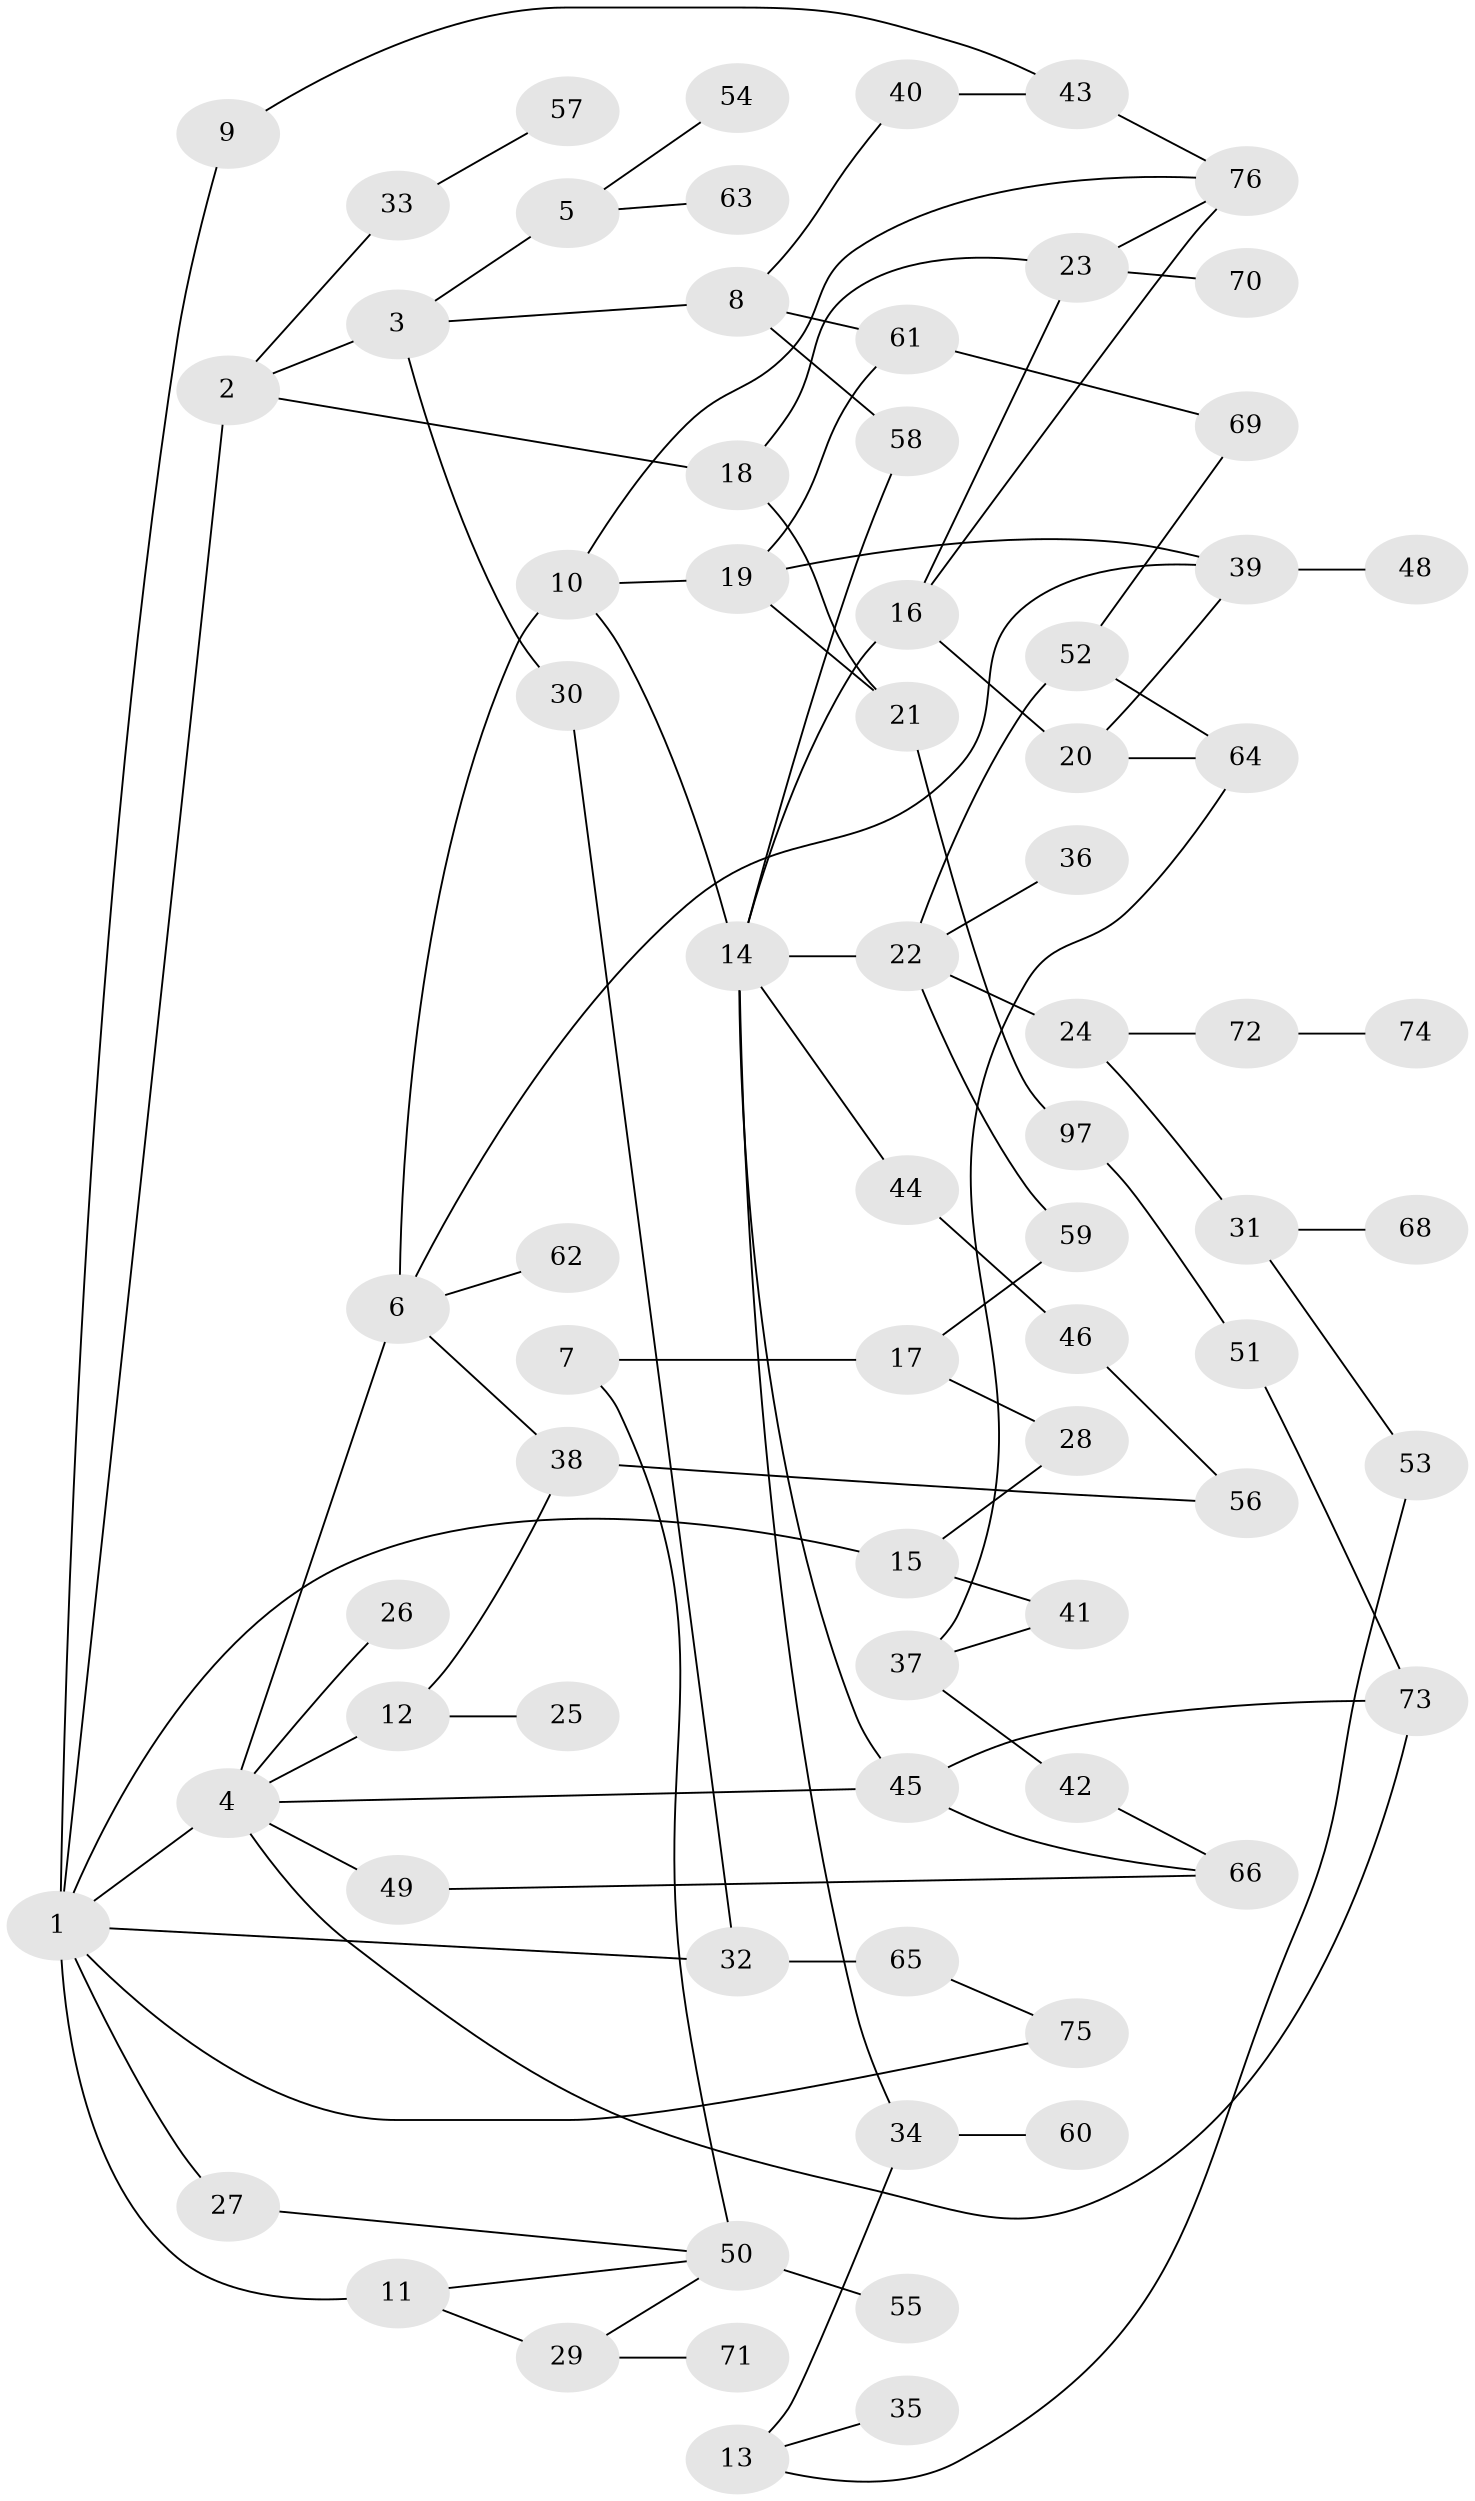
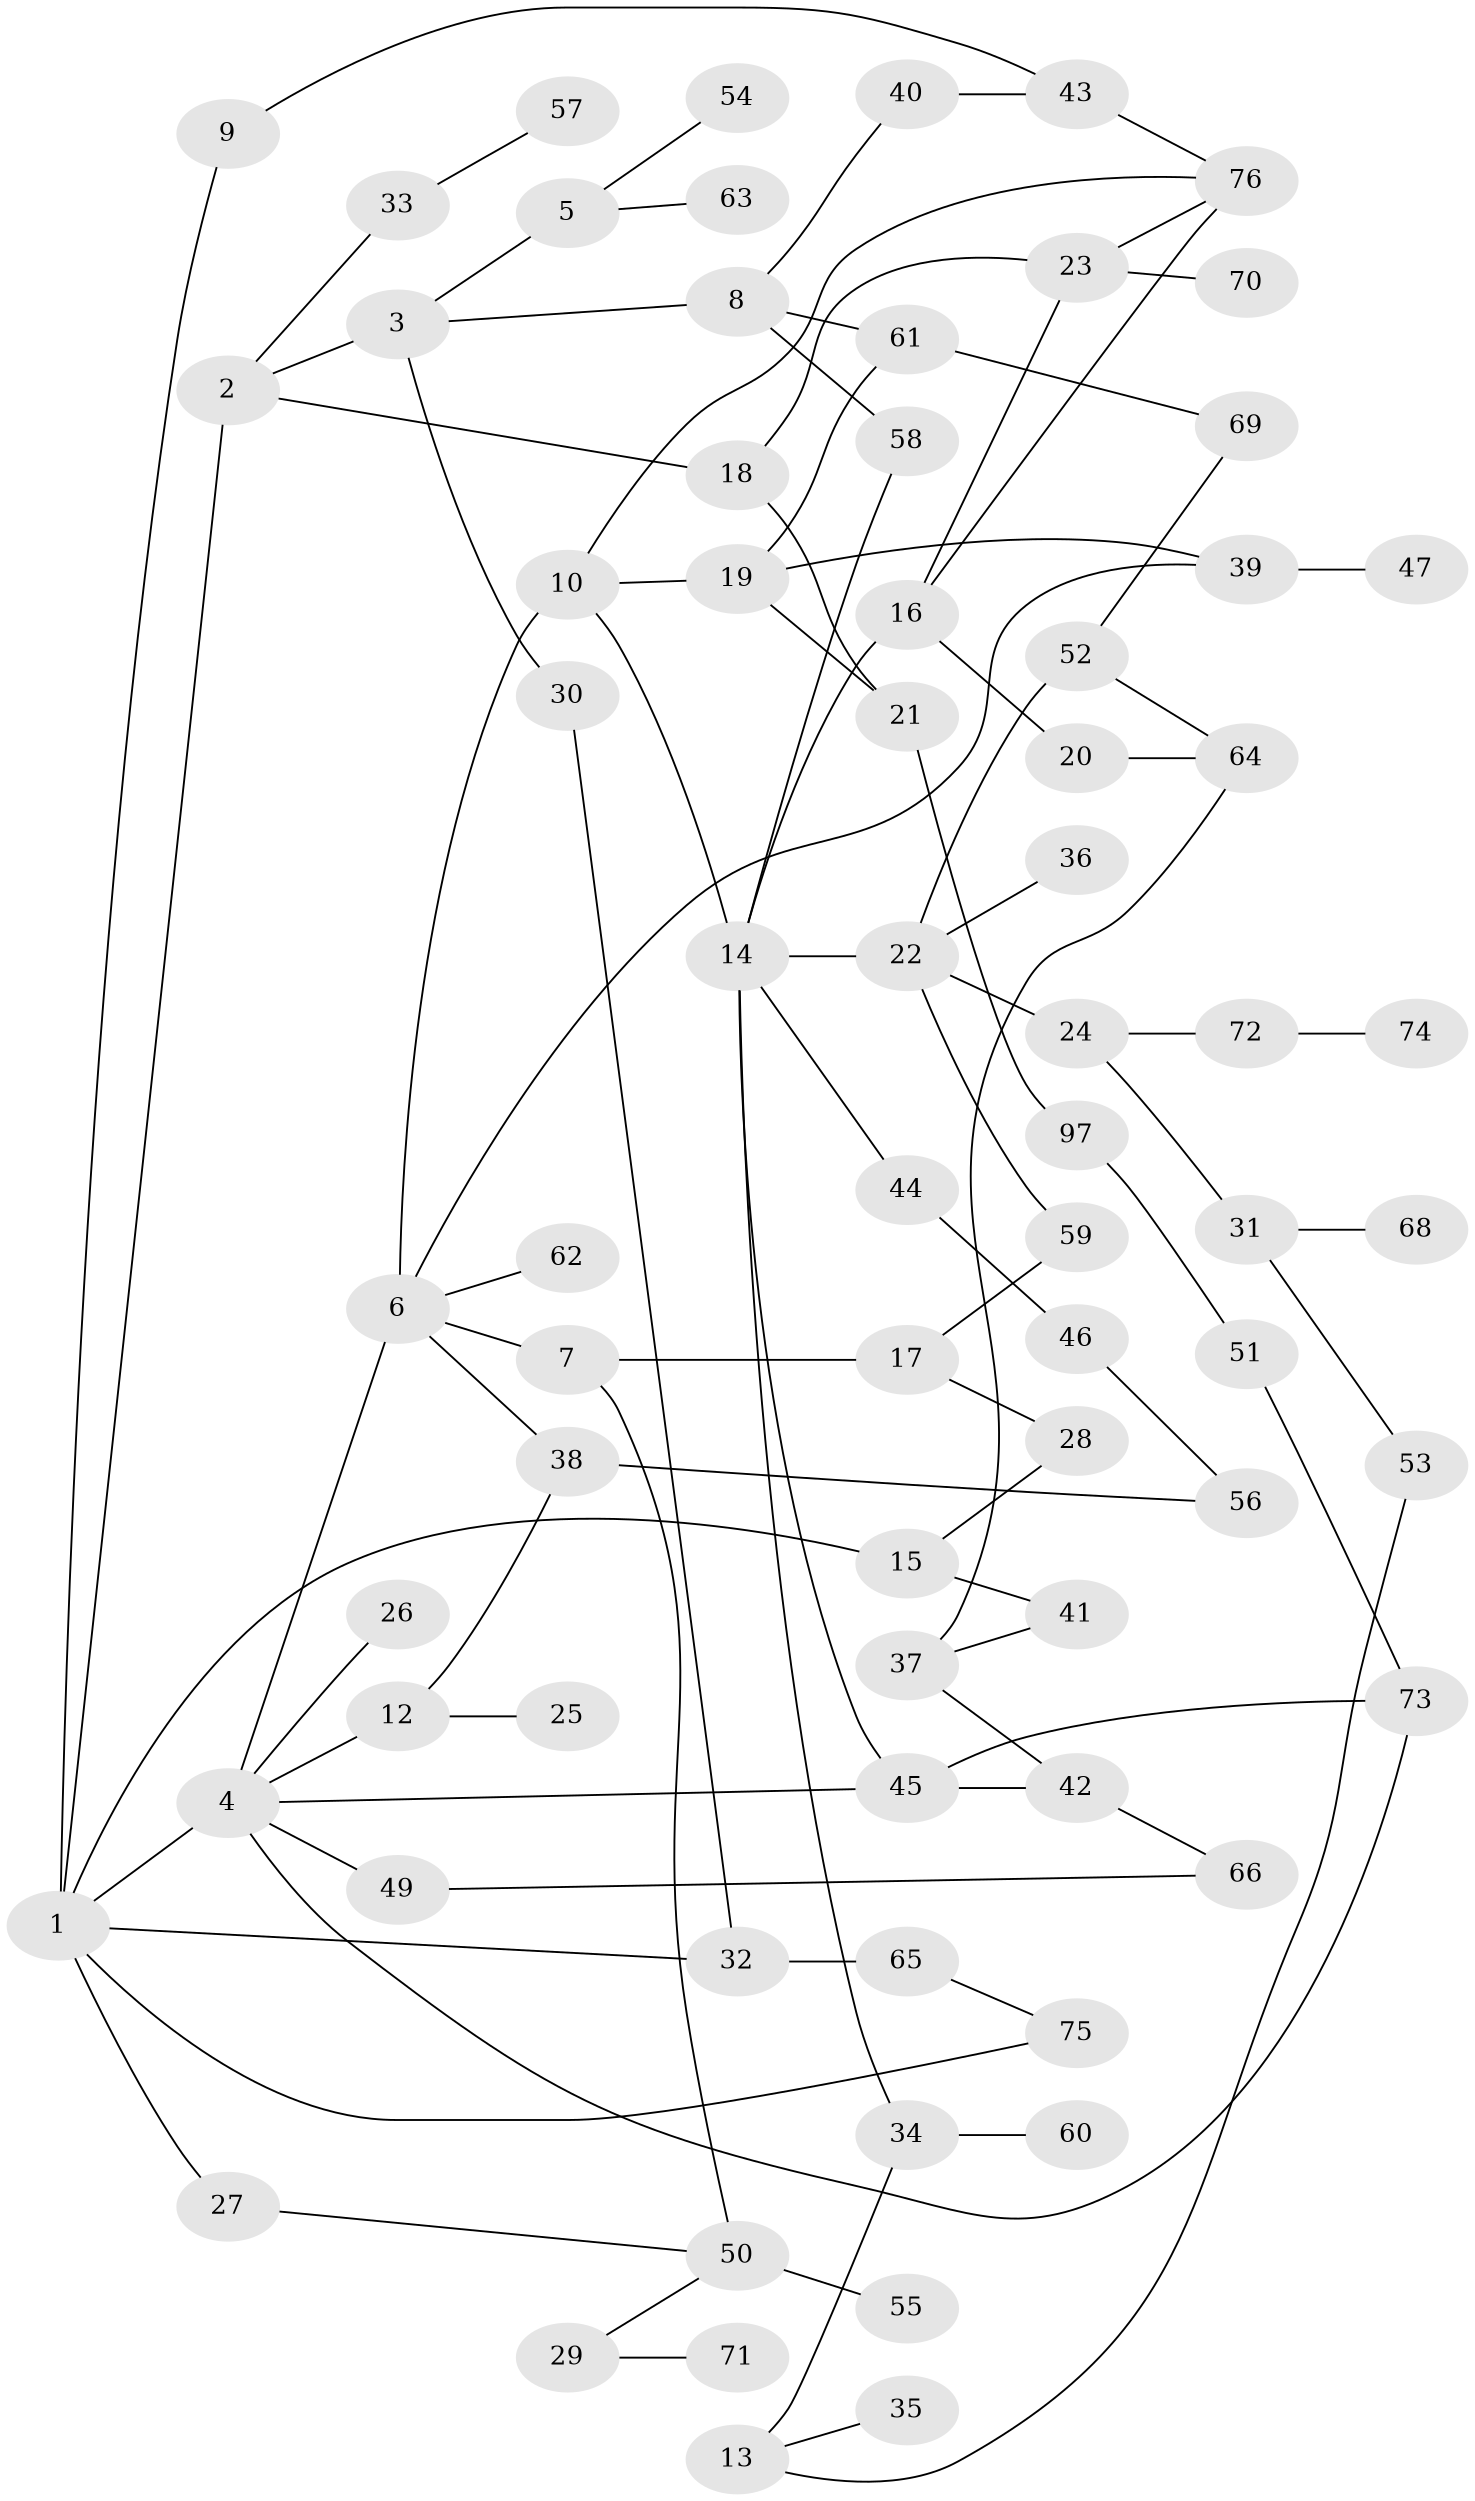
node "48": label "48" -> "47"
edge "39" -- "20": removed
edge "6" -- "7": added
edge "45" -- "66": now "45" -- "42"
node "11": removed
